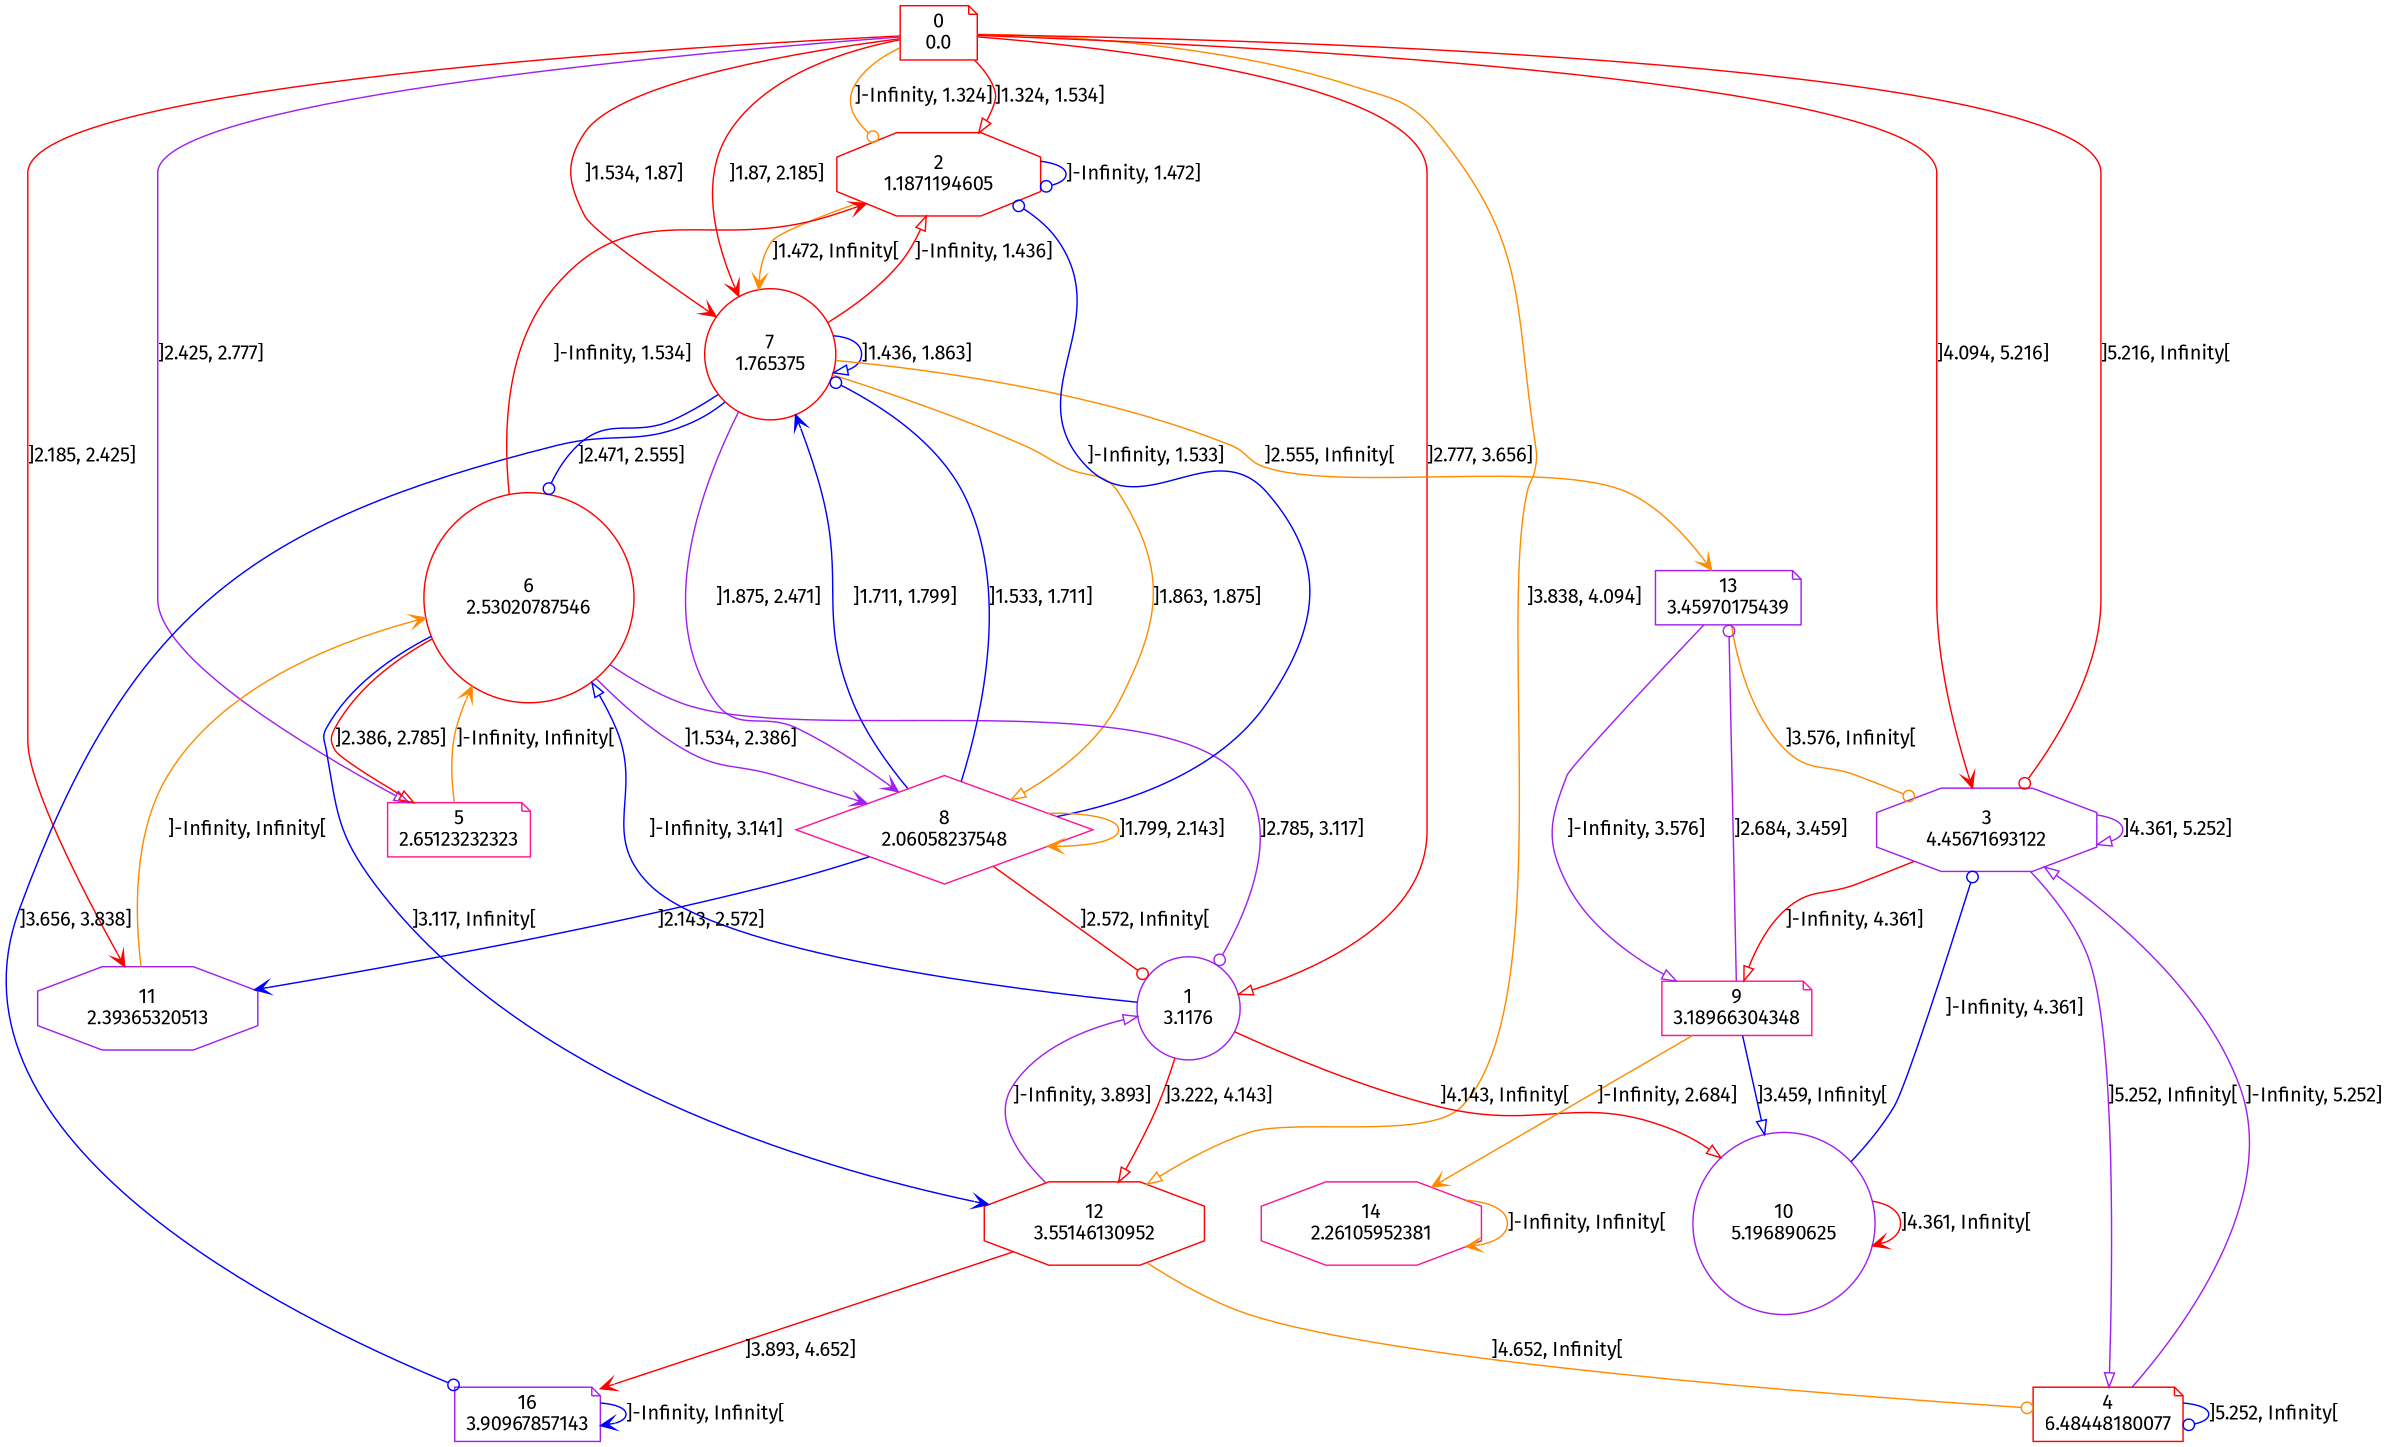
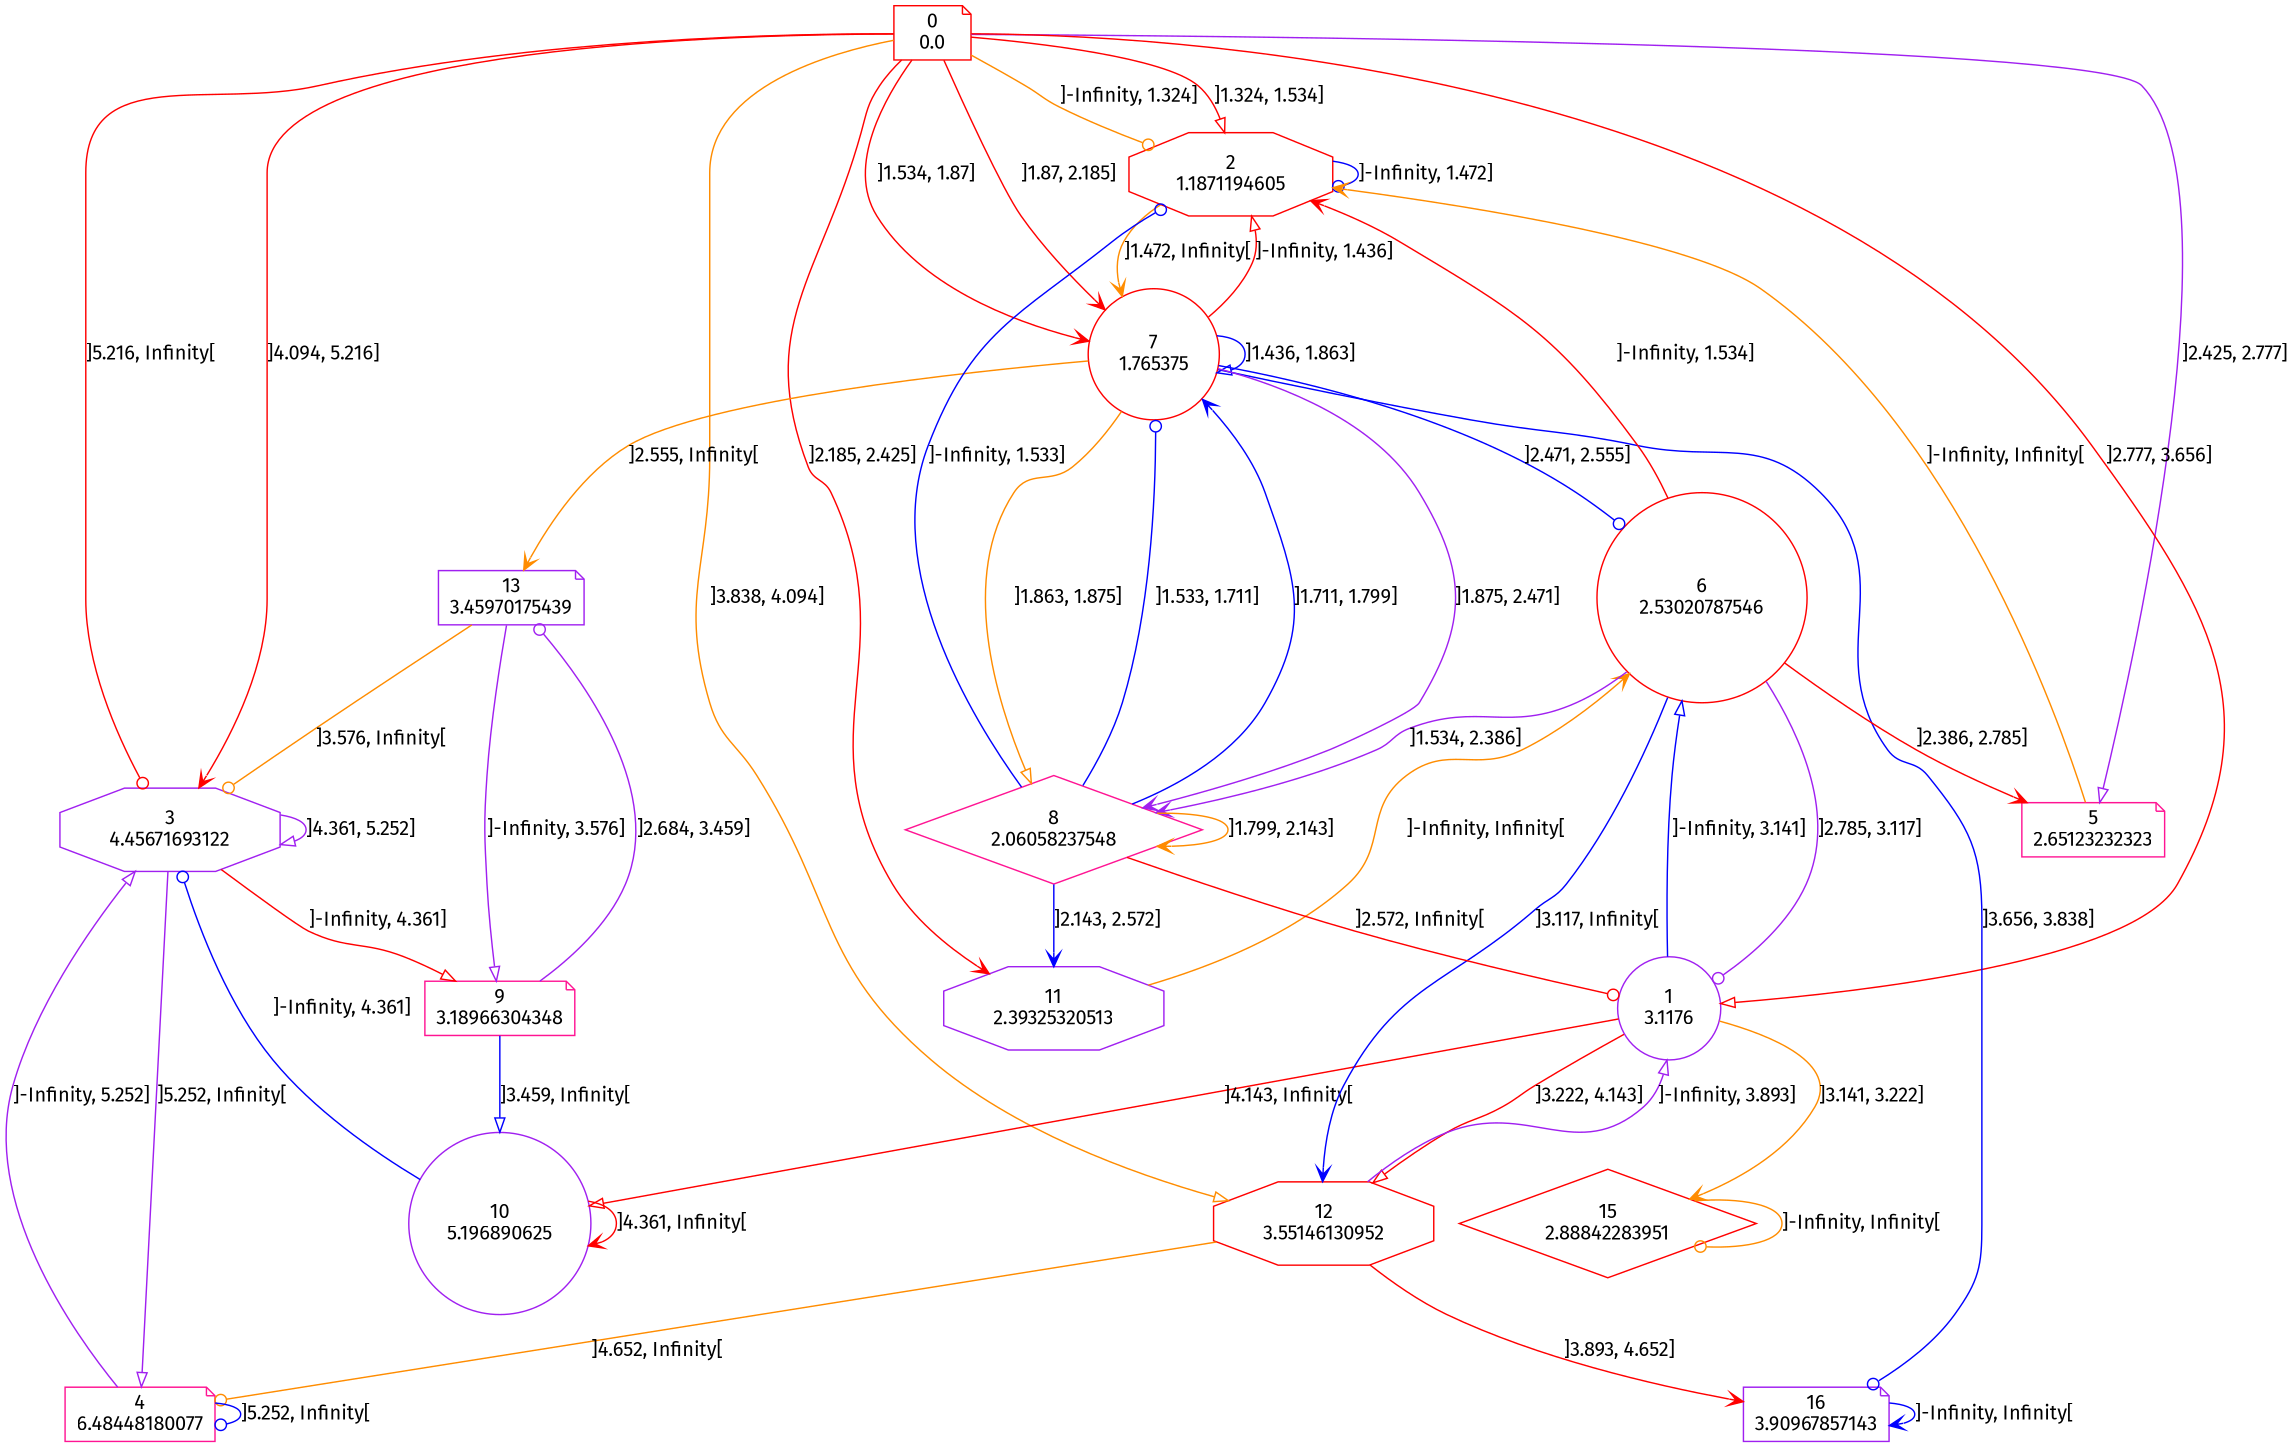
edge "6 2.53020787546" -> "5 2.65123232323": arrowhead onormal -> vee
edge "5 2.65123232323" -> "6 2.53020787546": now "5 2.65123232323" -> "2 1.1871194605"
node "11 2.39365320513": label "11 2.39365320513" -> "11 2.39325320513"
node "14 2.26105952381": removed
node "15 2.88842283951": added
node "4 6.48448180077": color red -> deeppink
